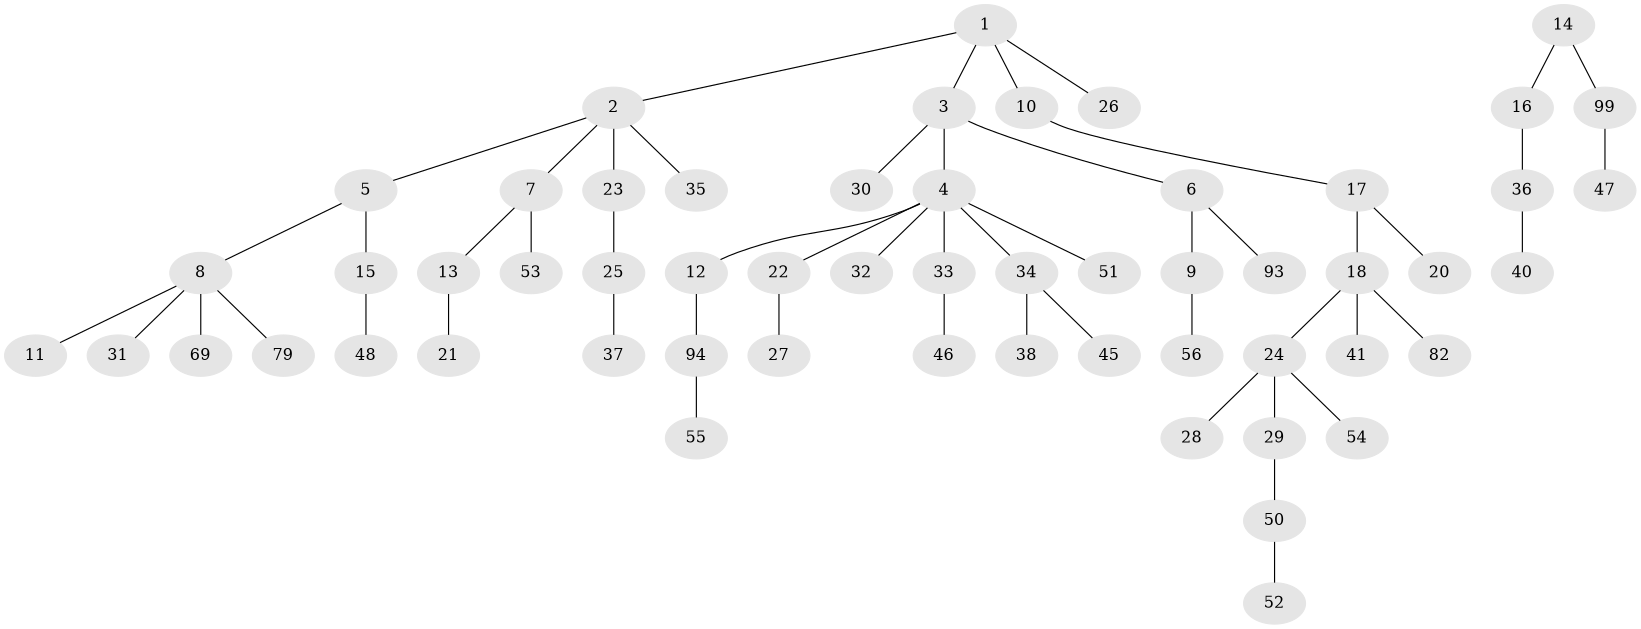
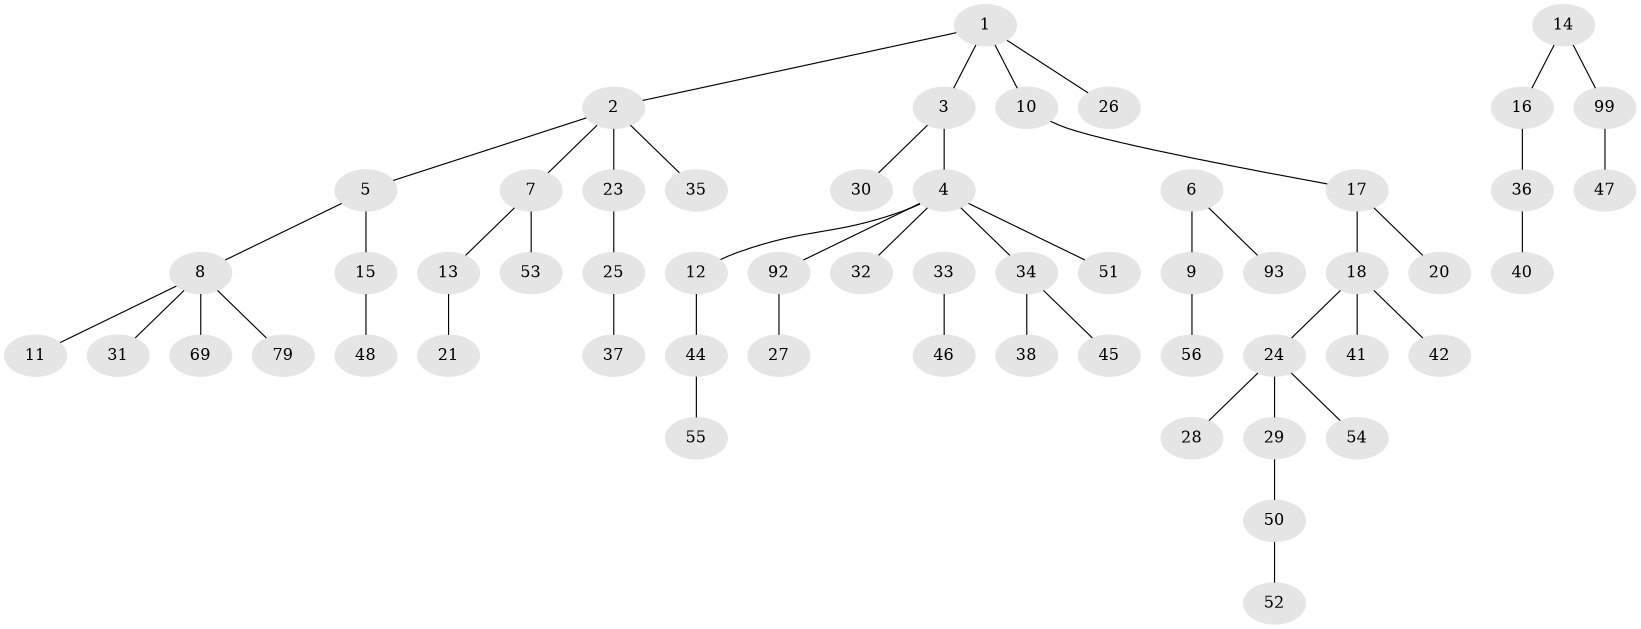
edge "3" -- "6": removed
edge "4" -- "33": removed
node "22": label "22" -> "92"
node "94": label "94" -> "44"
node "82": label "82" -> "42"
